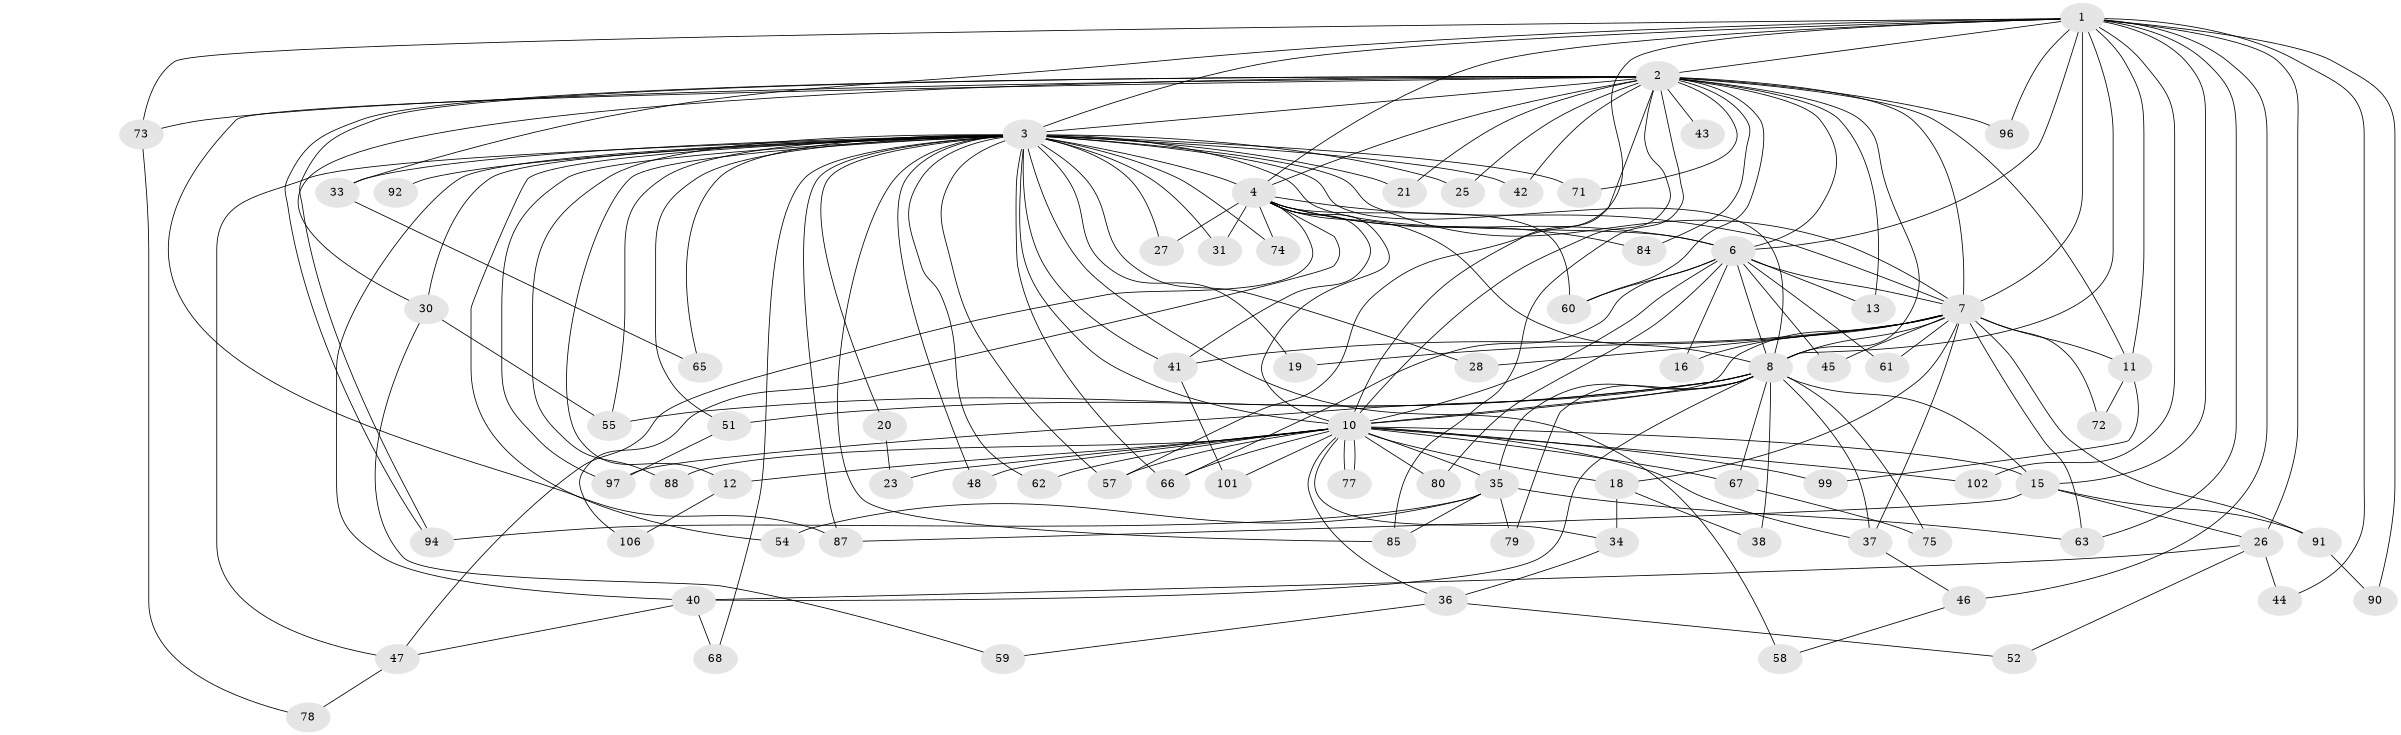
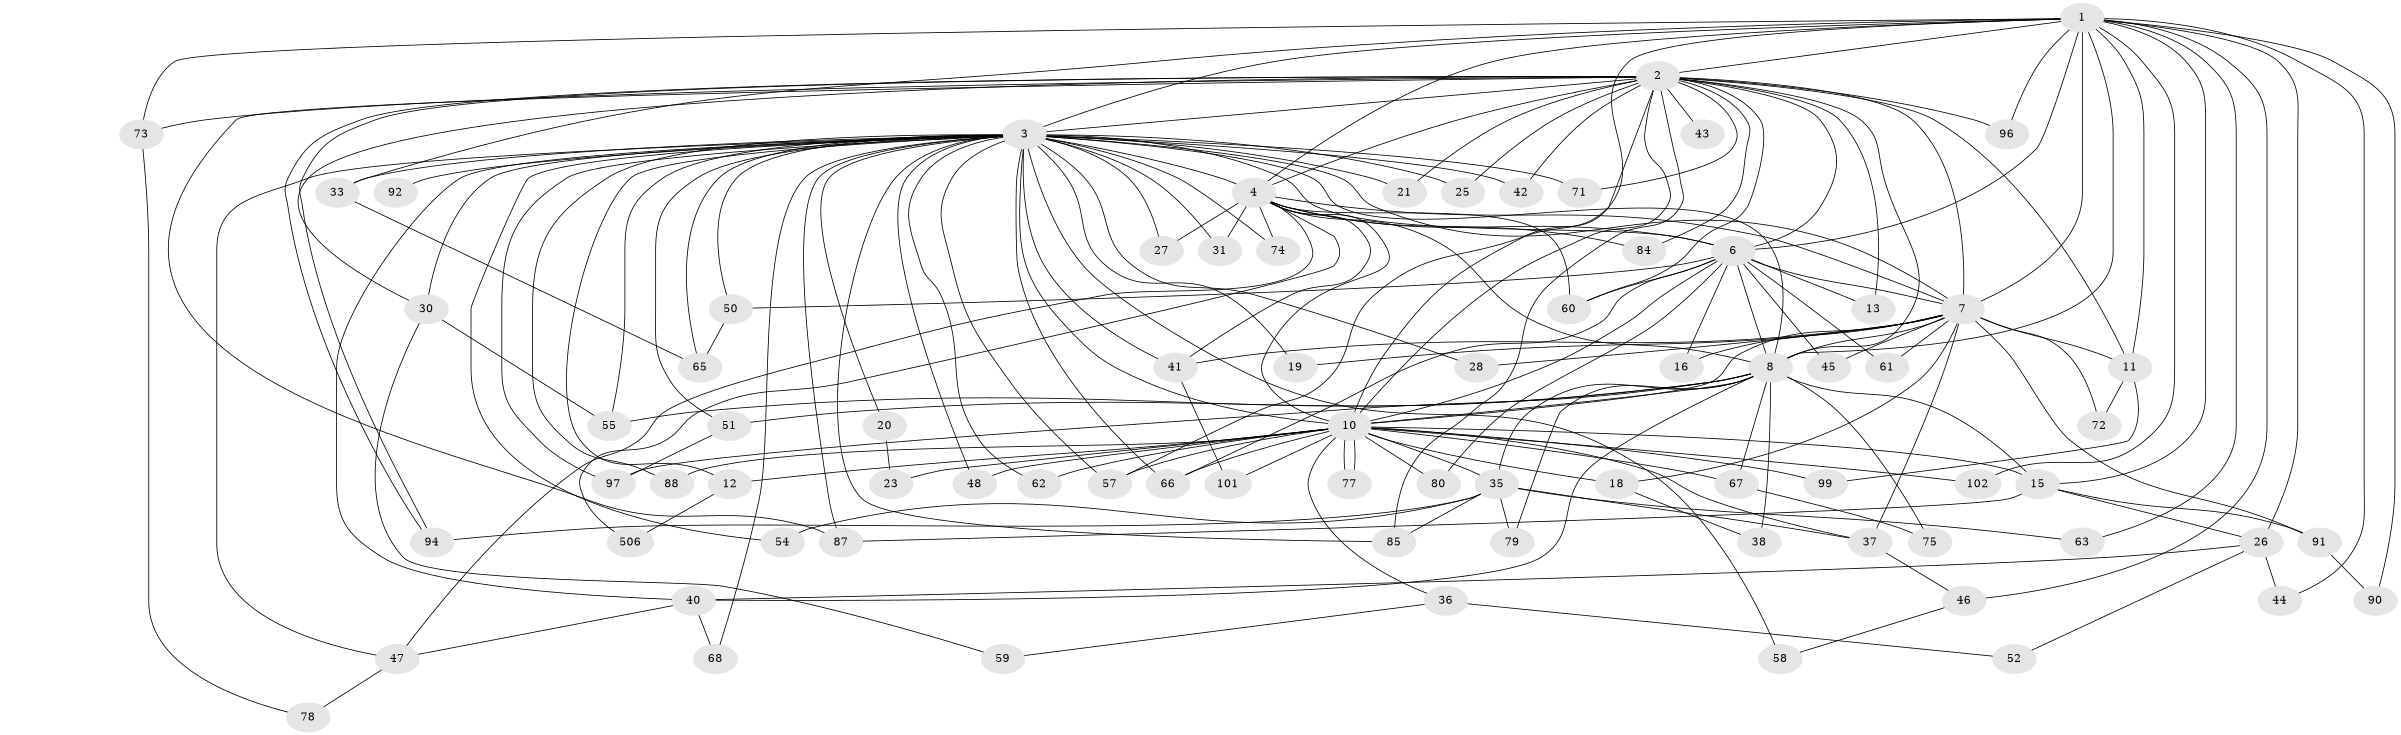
node "50": added
edge "7" -- "63": removed
edge "8" -- "37": now "35" -- "37"
node "106": label "106" -> "506"
node "34": removed
